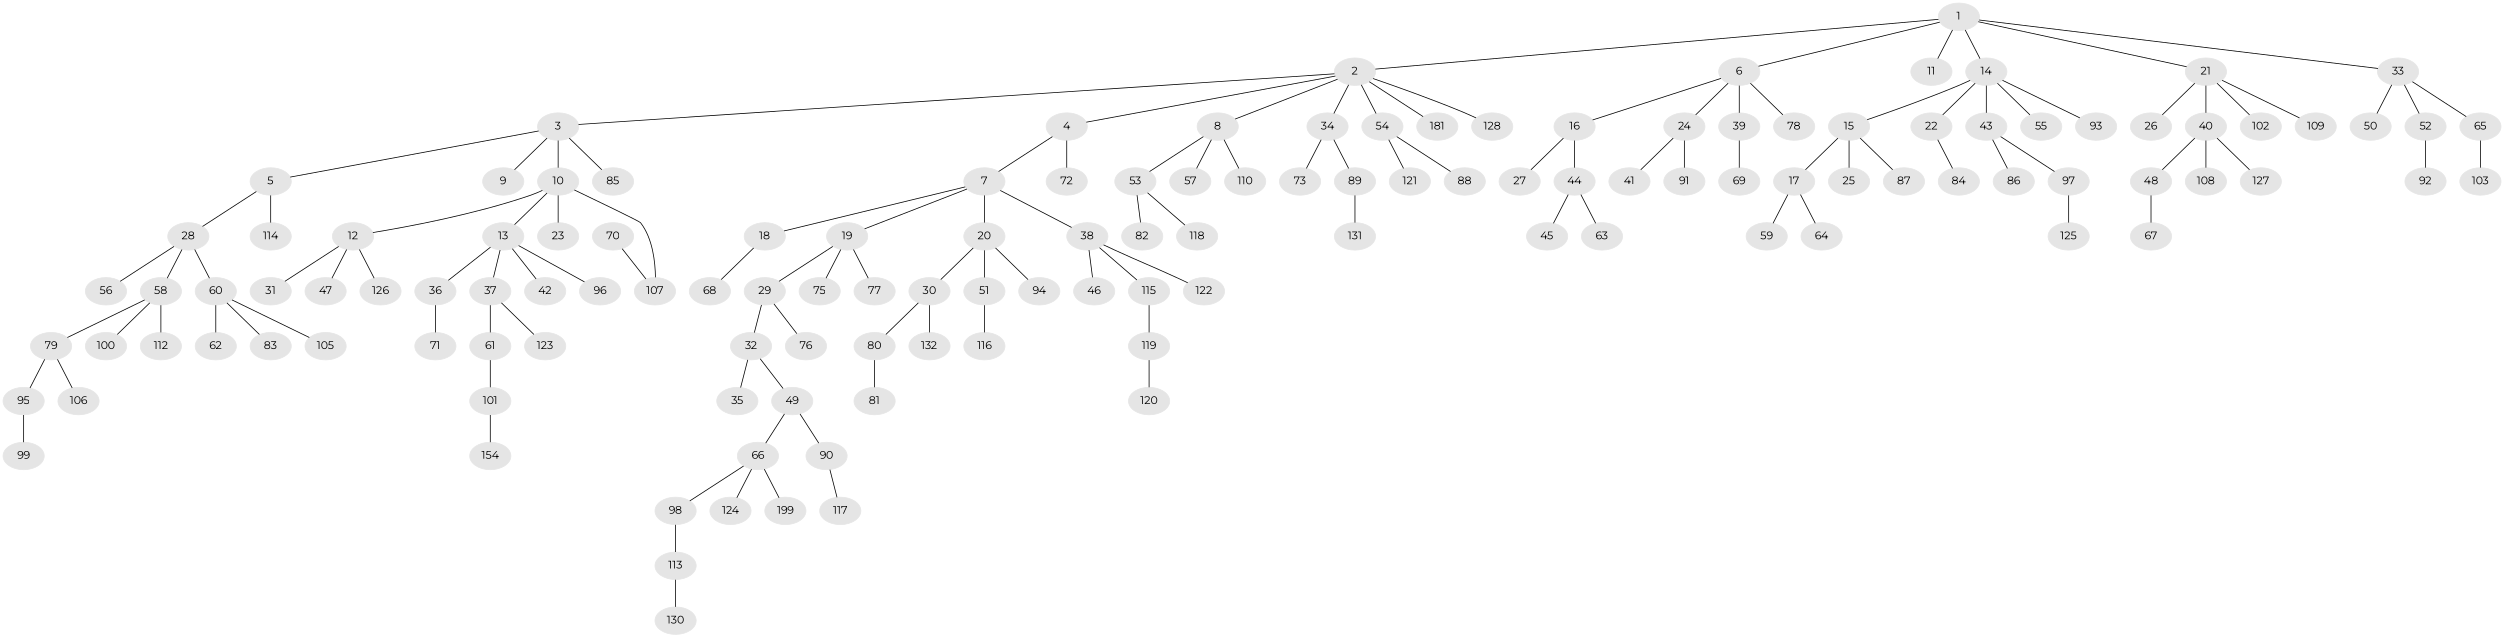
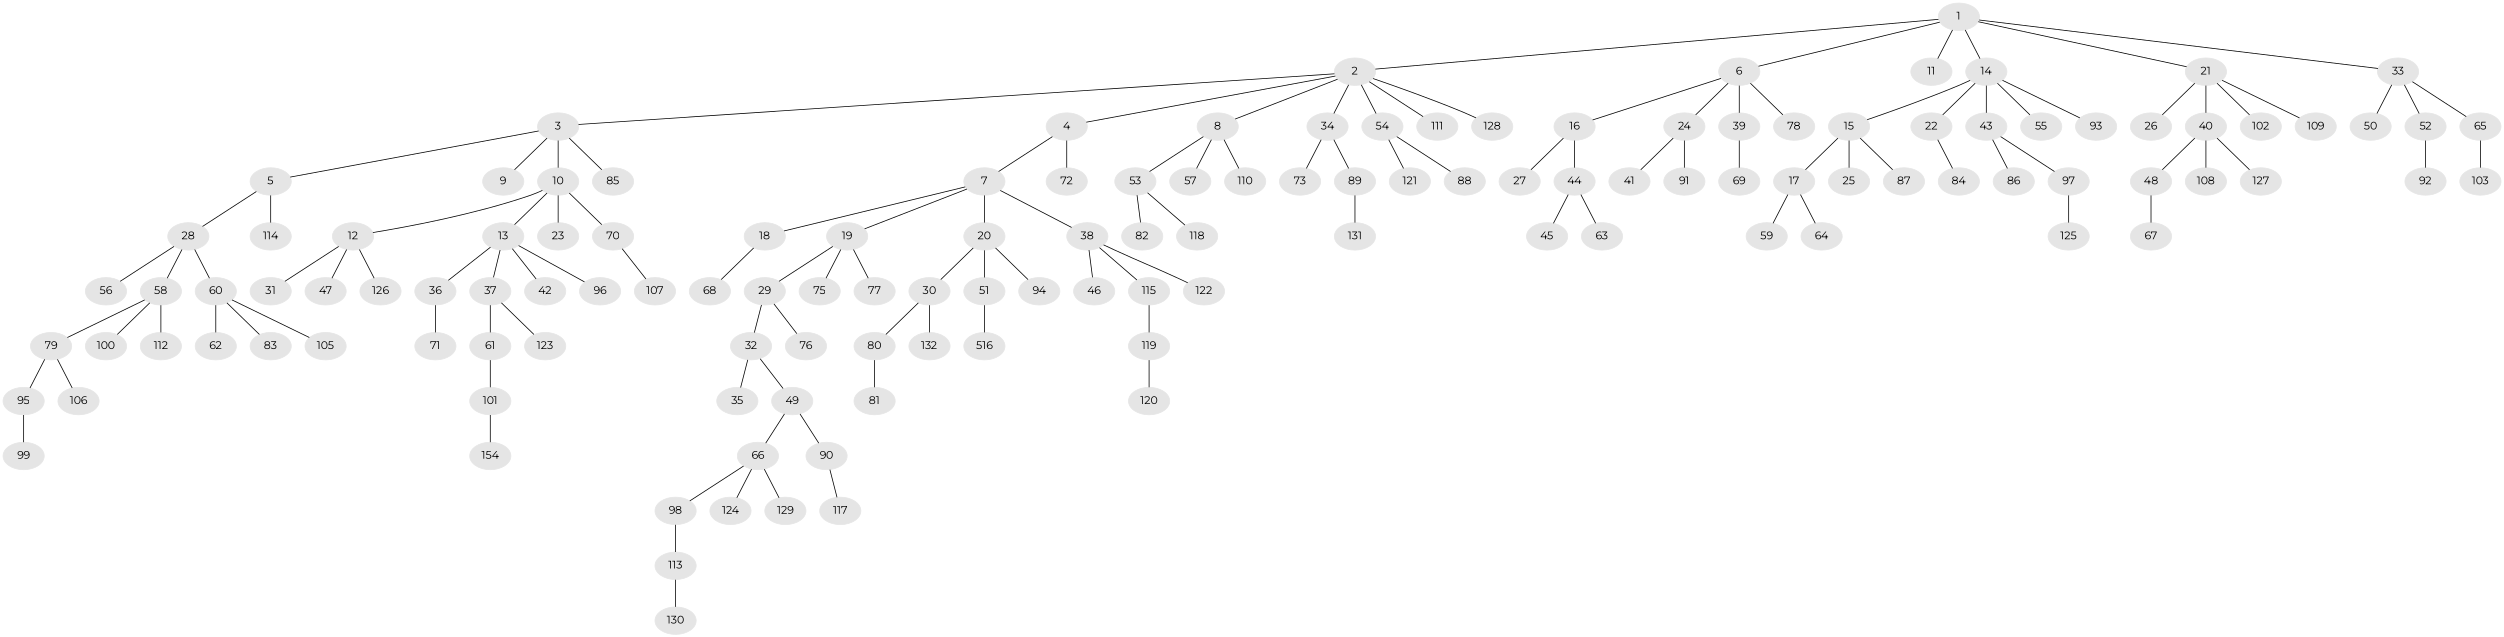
node "181": label "181" -> "111"
edge "10" -- "107": now "10" -- "70"
node "116": label "116" -> "516"
node "199": label "199" -> "129"
